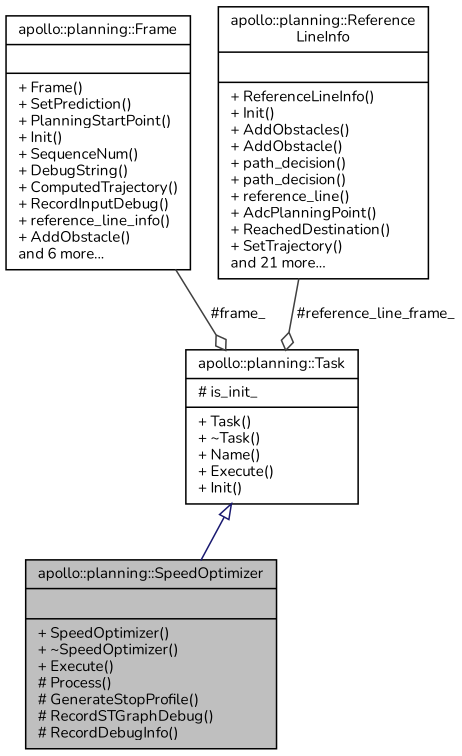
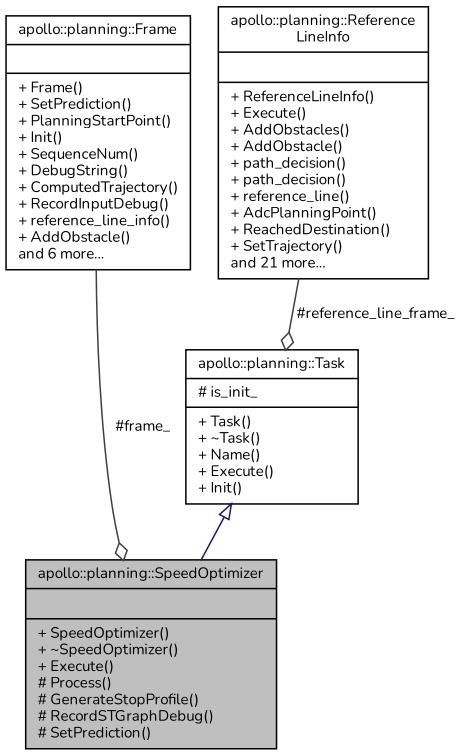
node "apollo::planning::Reference": text "+ Init()" -> "+ Execute()"
edge "apollo::planning::Frame" -> "apollo::planning::Task": now "apollo::planning::Frame" -> "apollo::planning::SpeedOptimizer"
node "apollo::planning::SpeedOptimizer": text "# RecordDebugInfo()" -> "# SetPrediction()"
